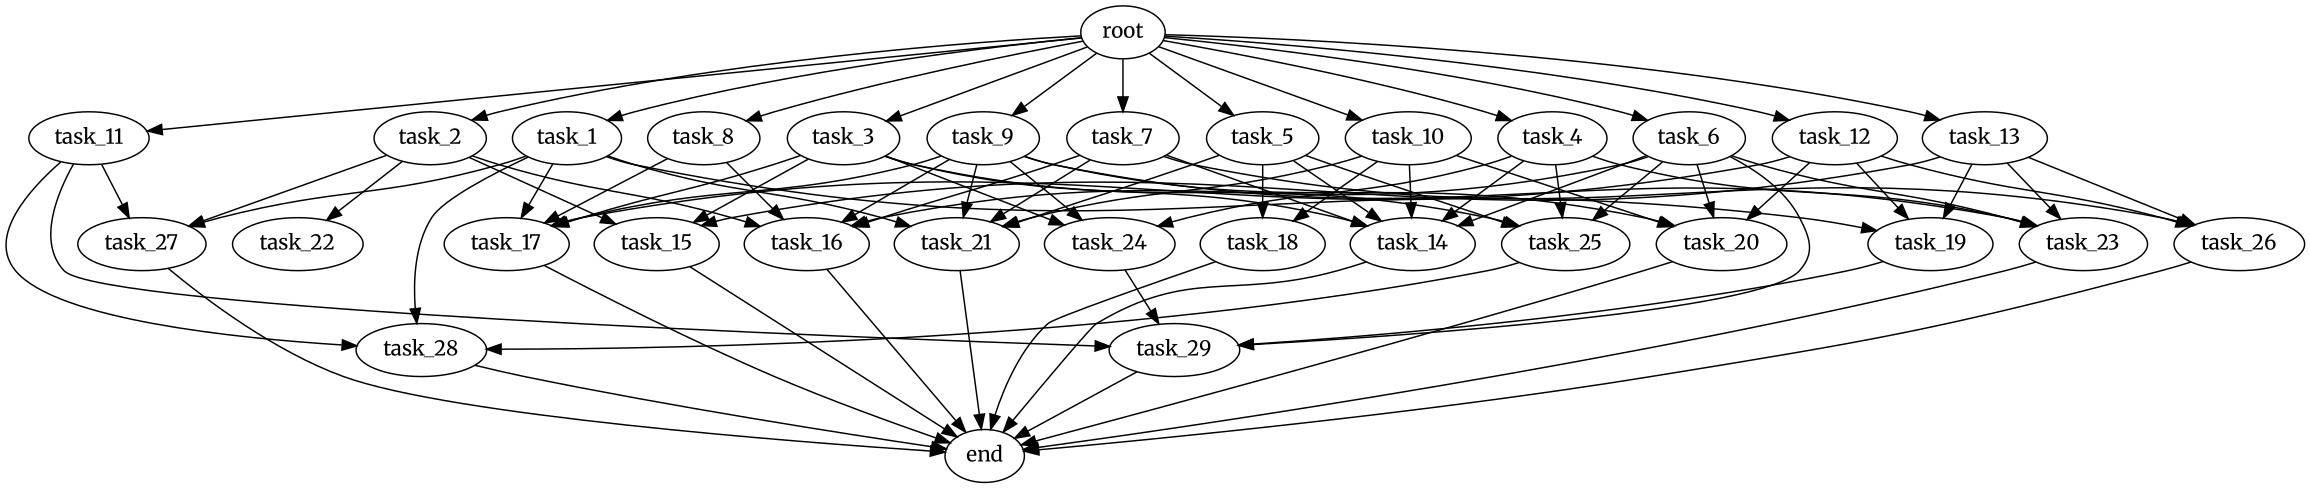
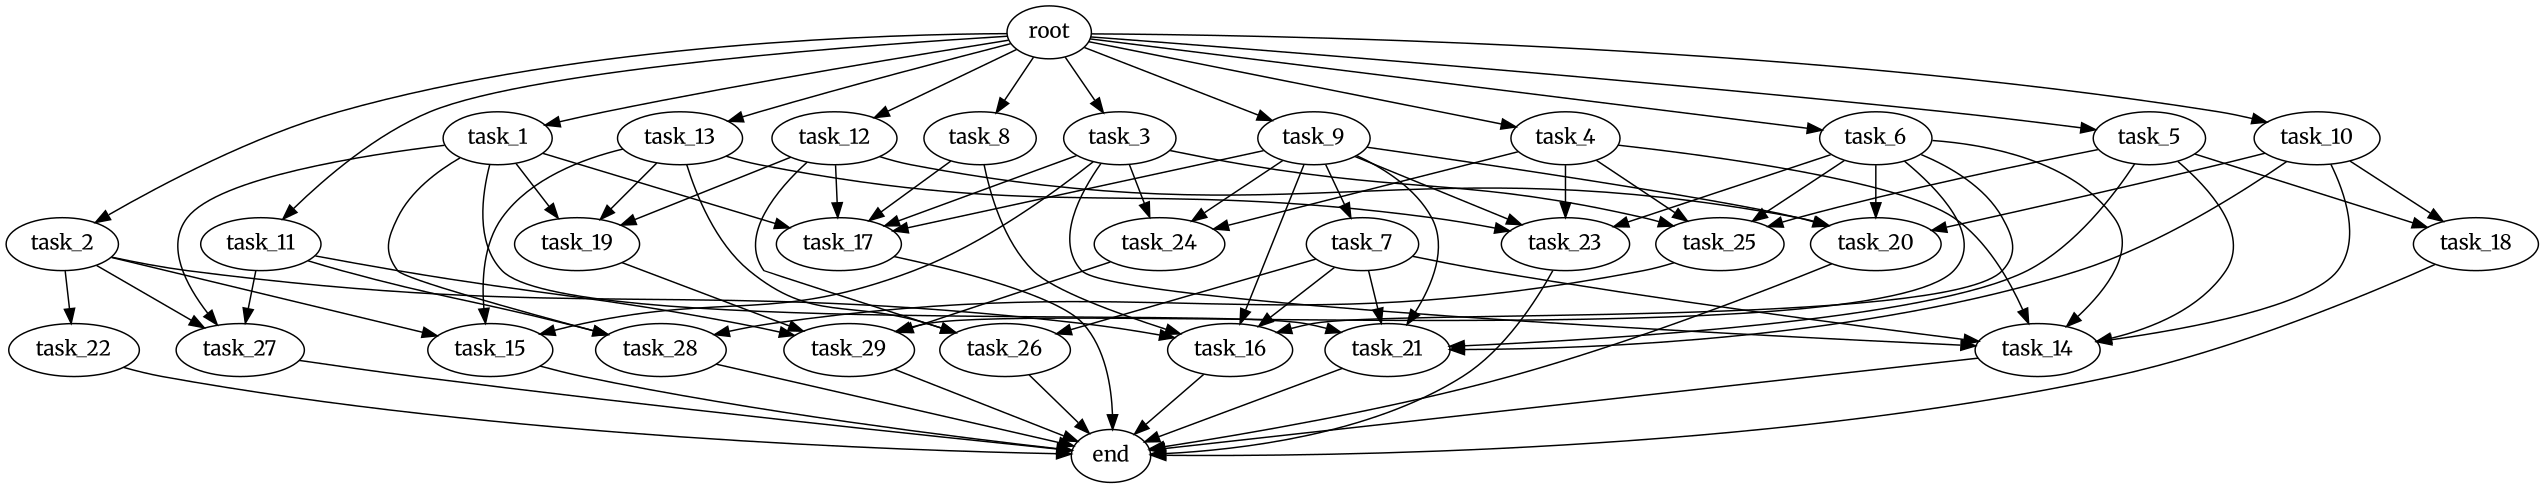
edge "root" -> "task_7": now "task_9" -> "task_7"
edge "task_22" -> "end": added
